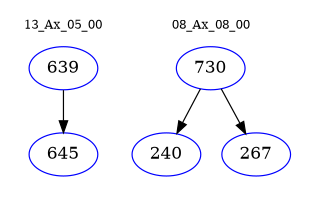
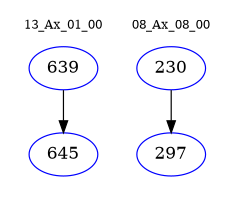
cluster "13_Ax_05_00": label "13_Ax_05_00" -> "13_Ax_01_00"
node "730": label "730" -> "230"
node "240": removed
node "267": label "267" -> "297"
